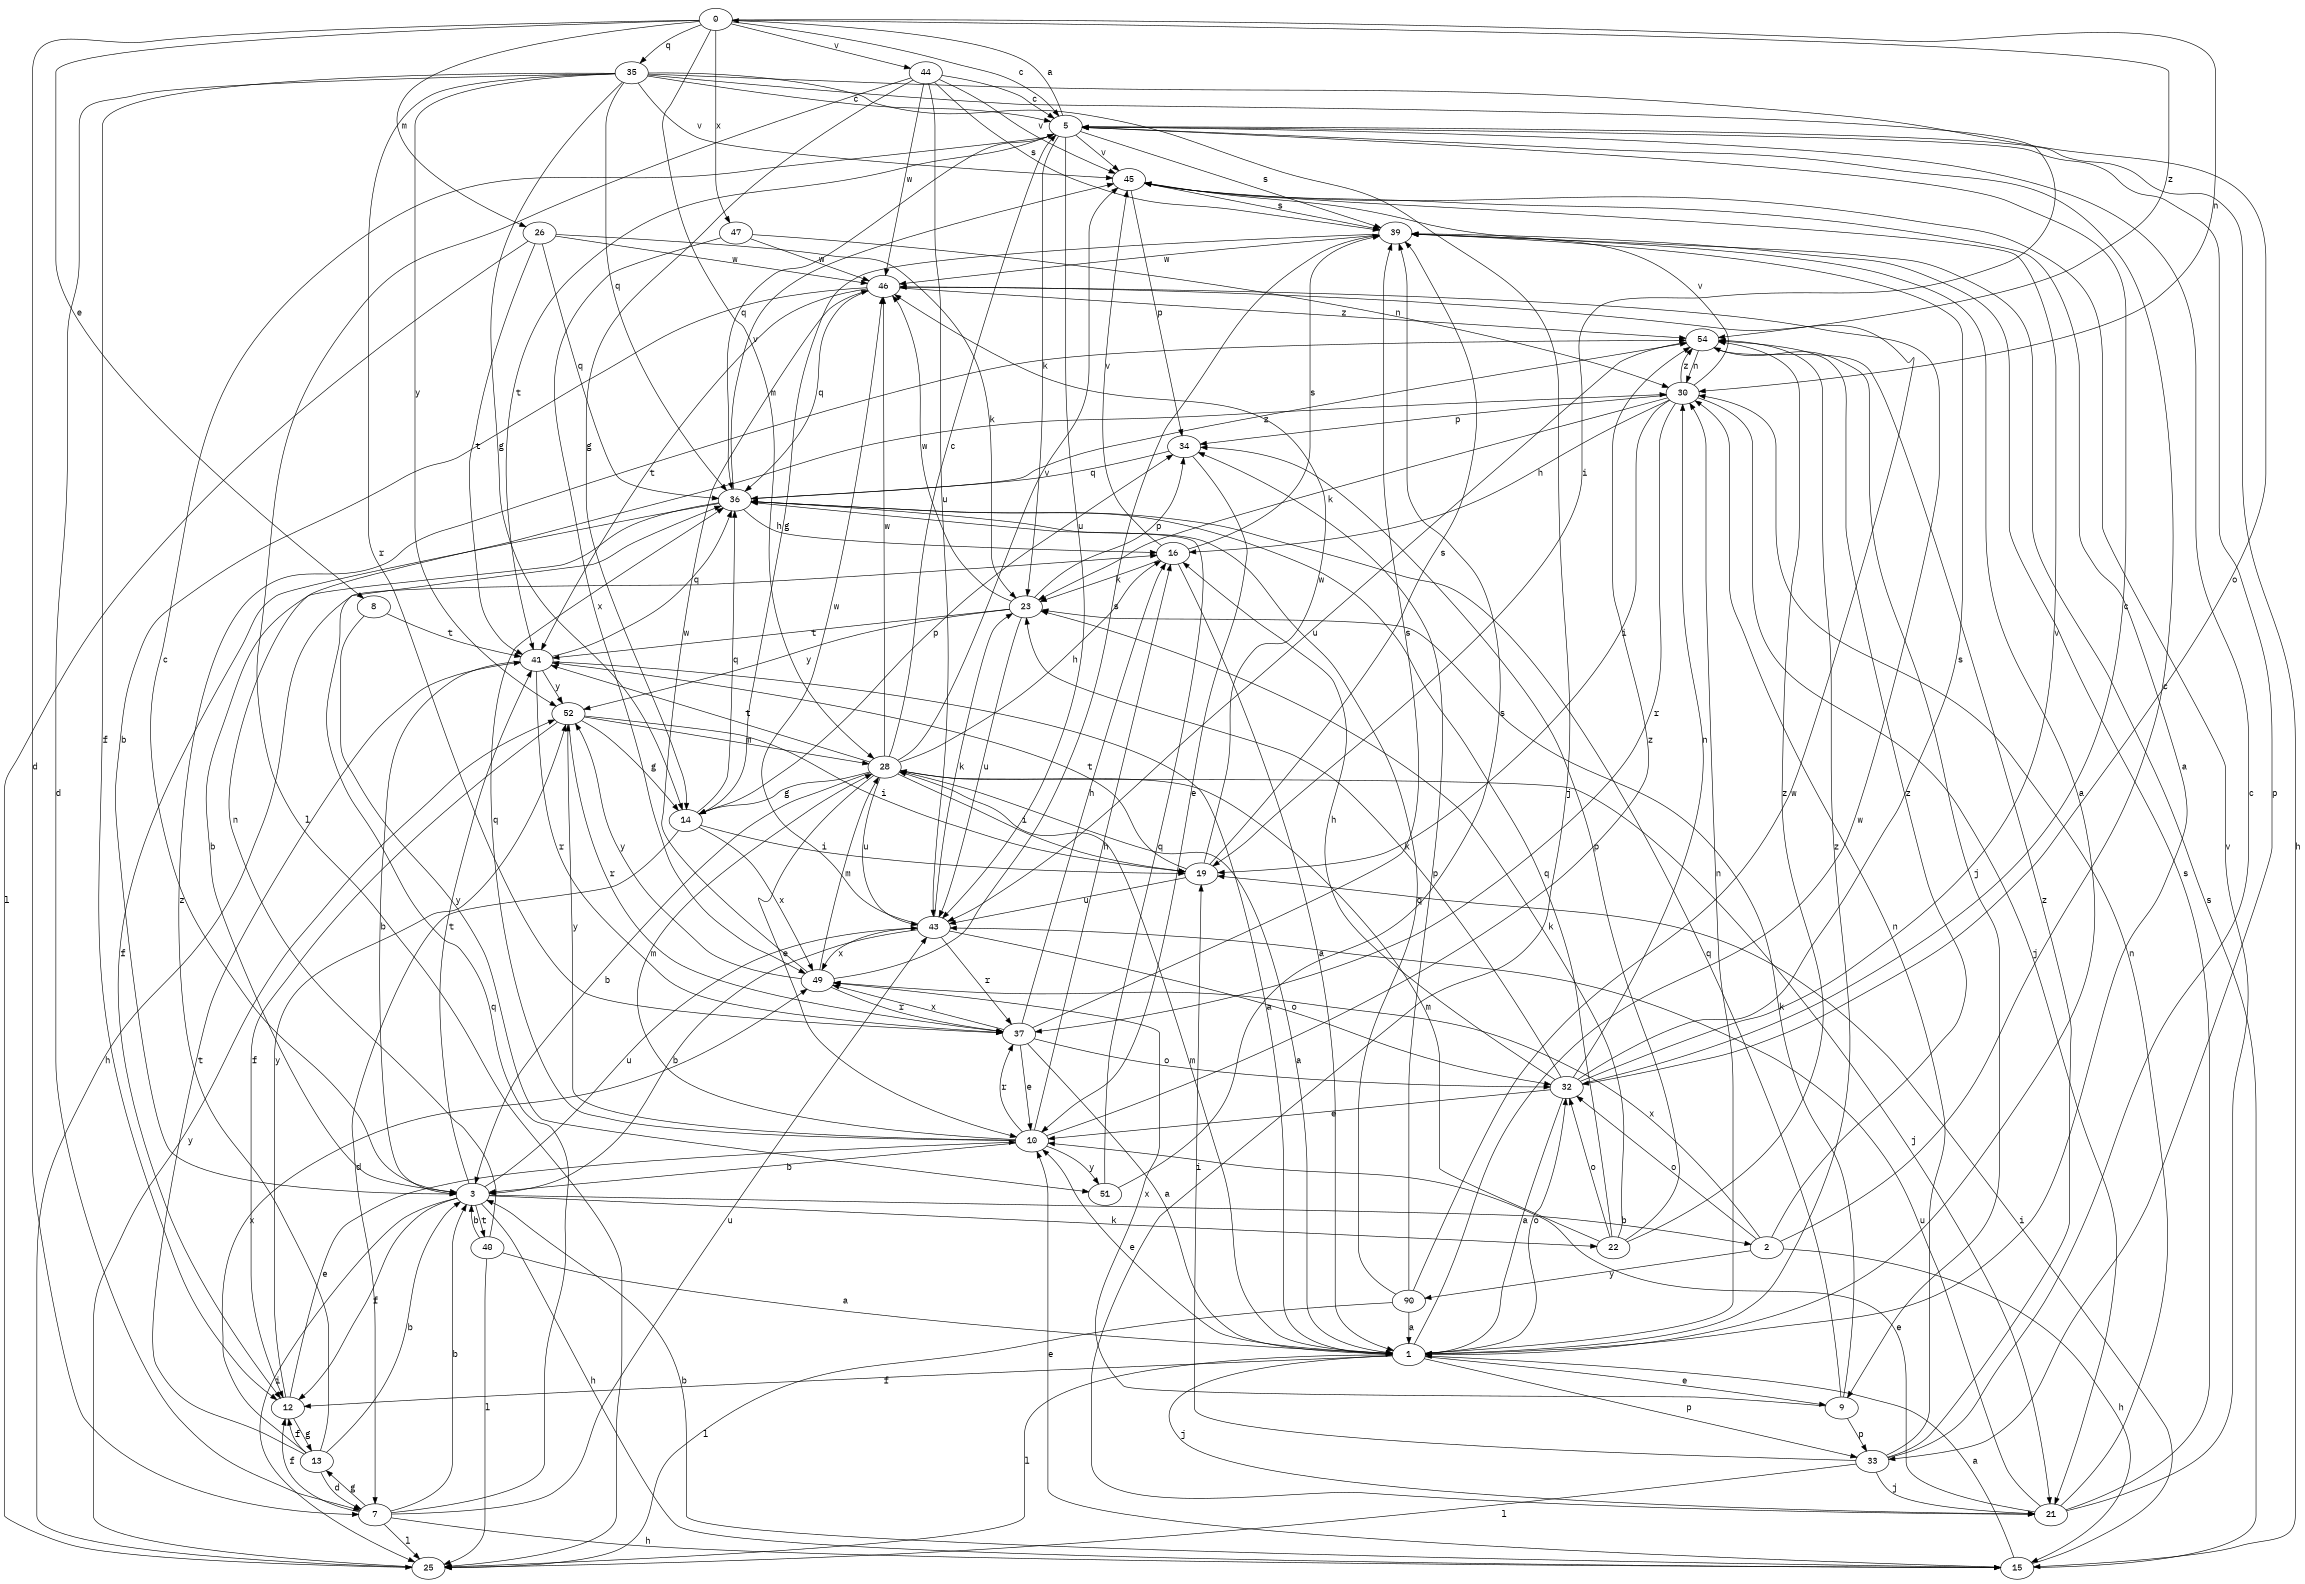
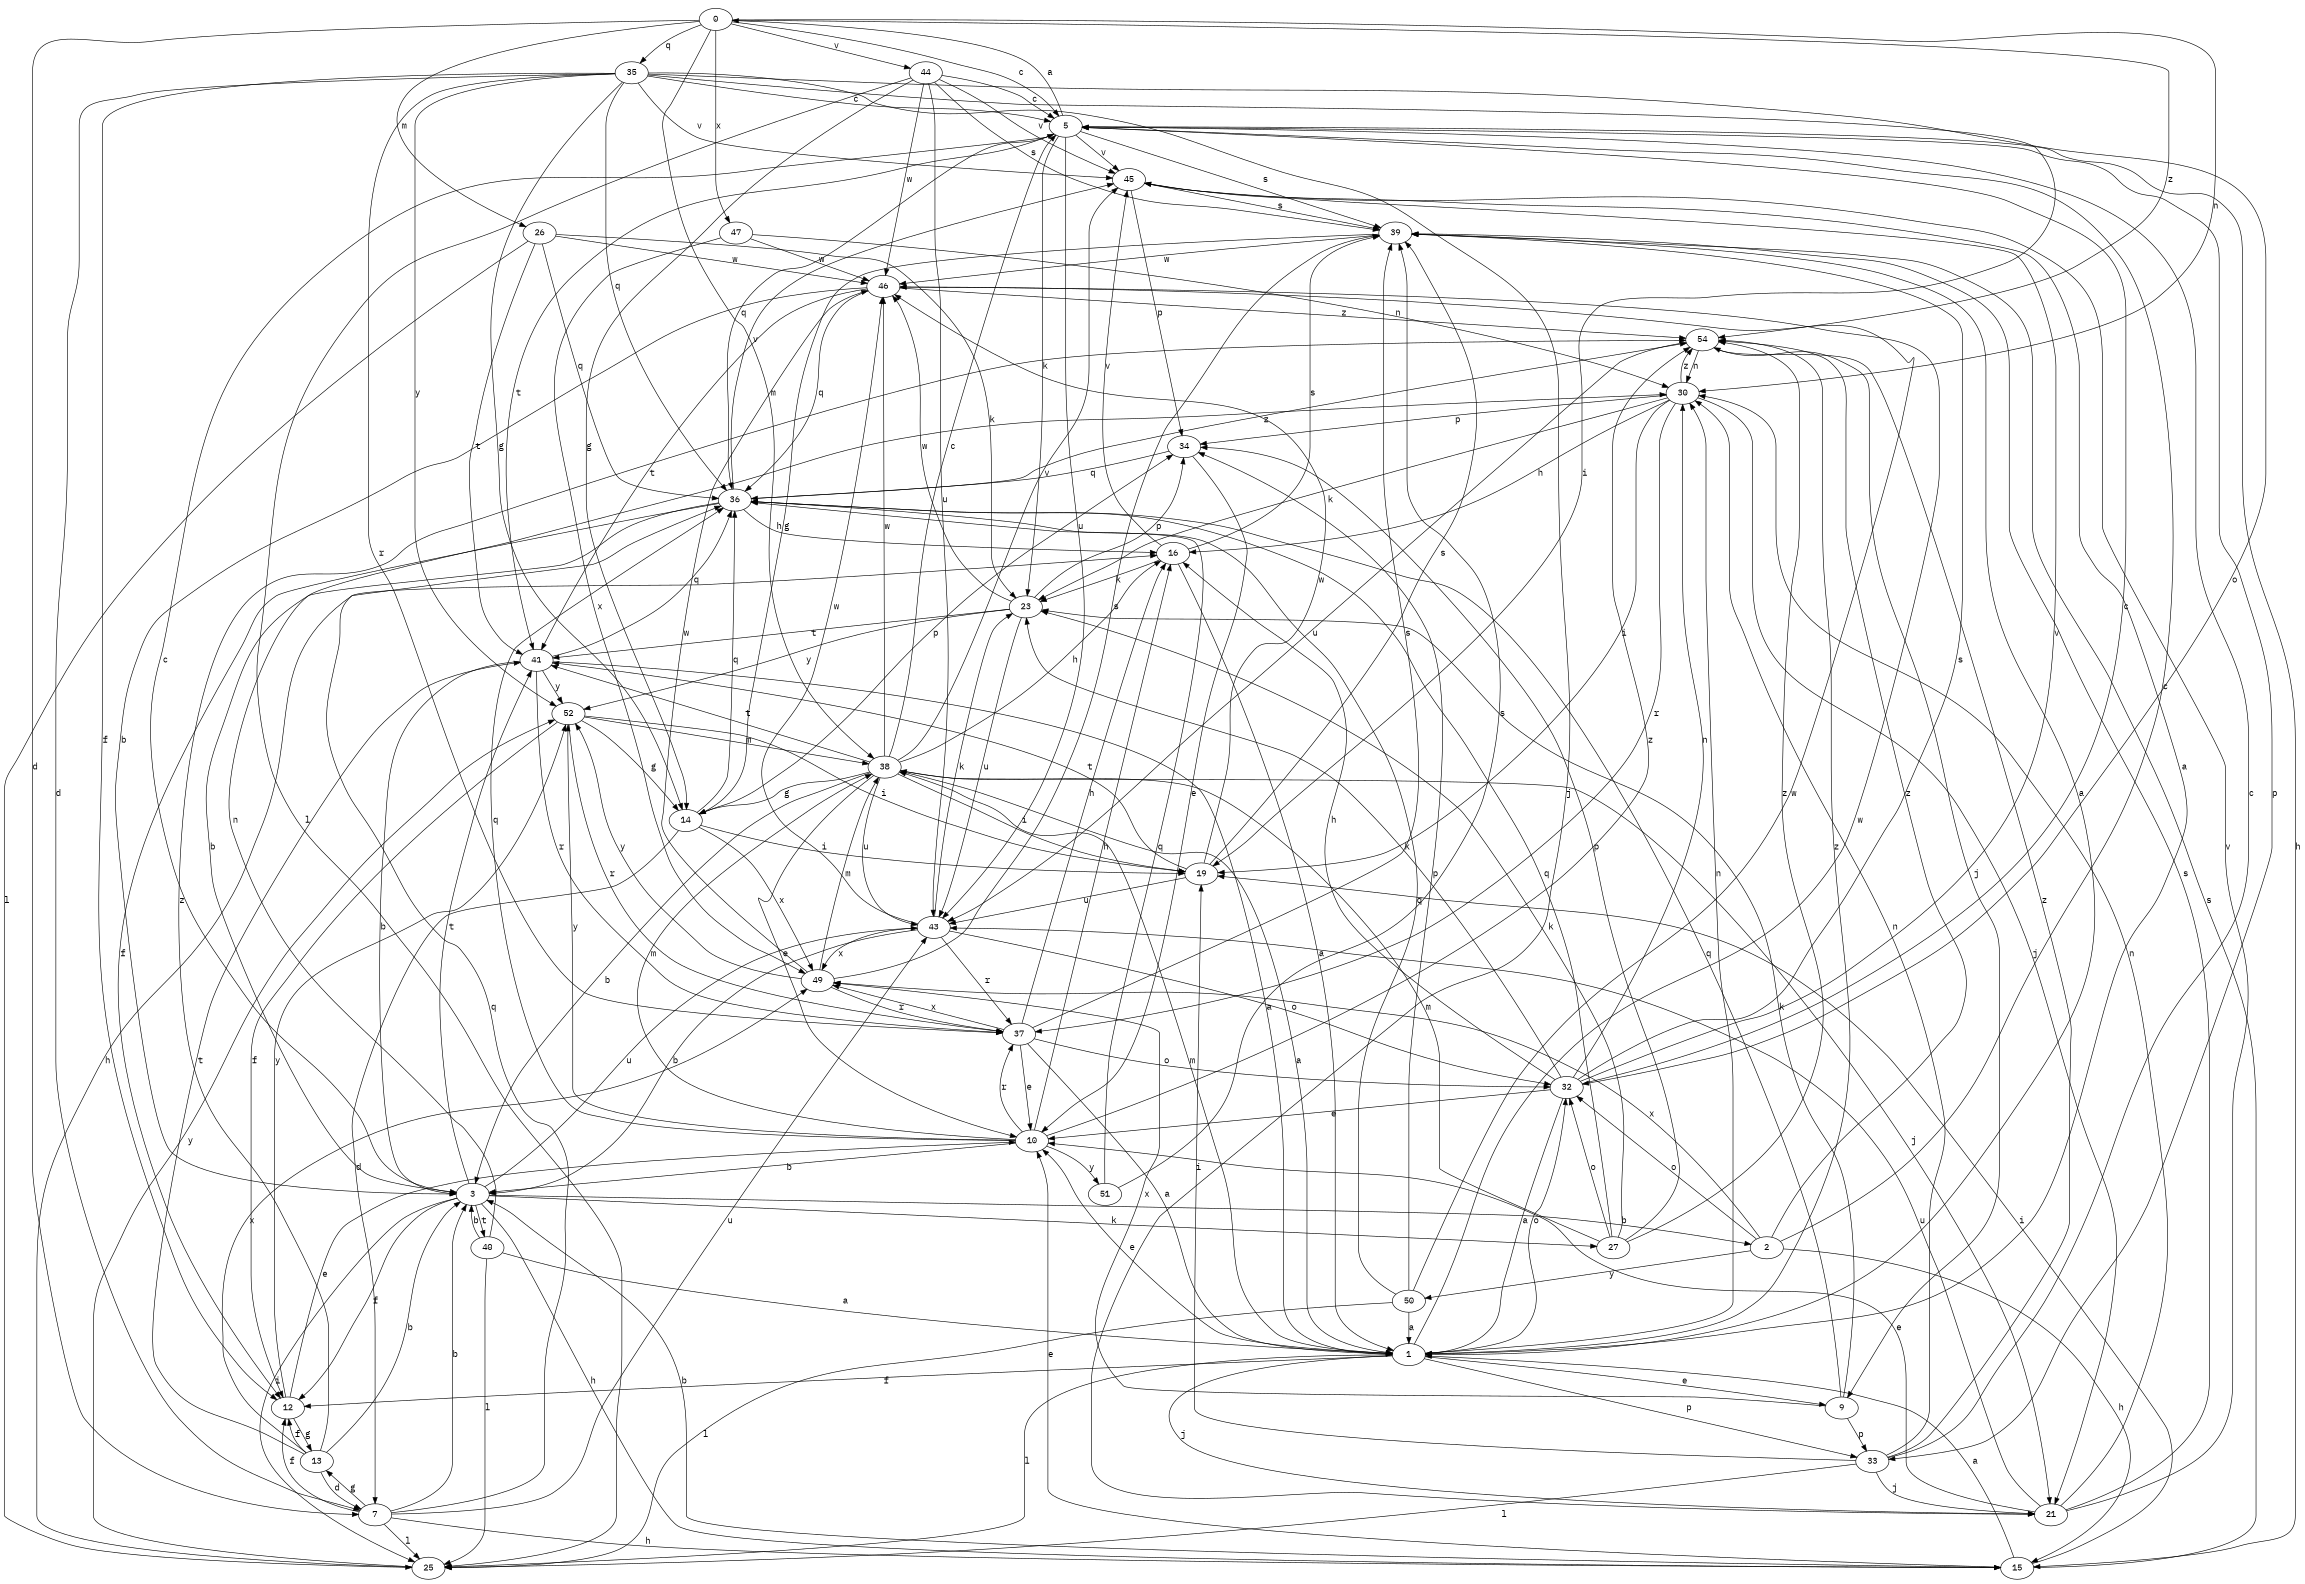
edge "30" -> "45": removed, label "v"
node "8": removed
node "28": label "28" -> "38"
node "22": label "22" -> "27"
node "90": label "90" -> "50"
